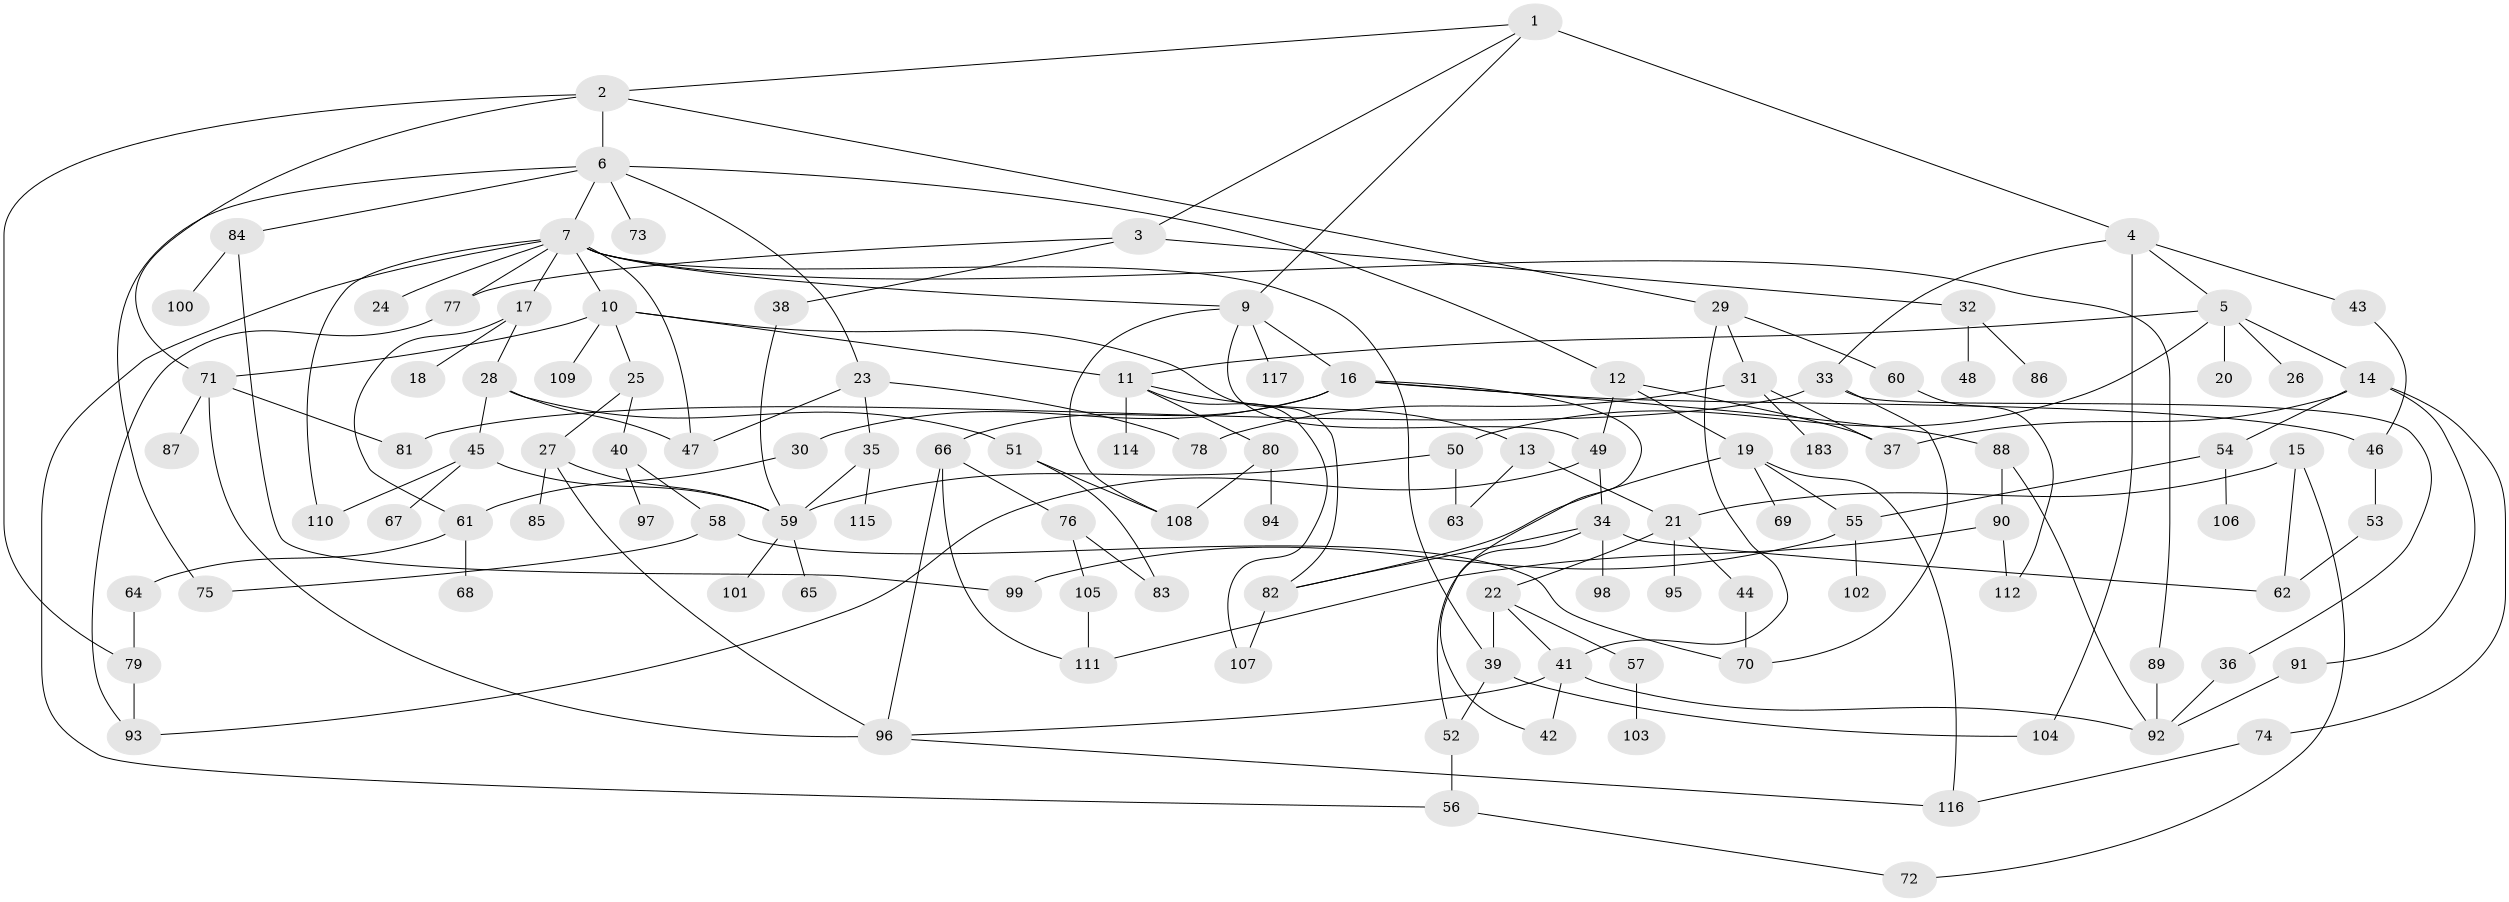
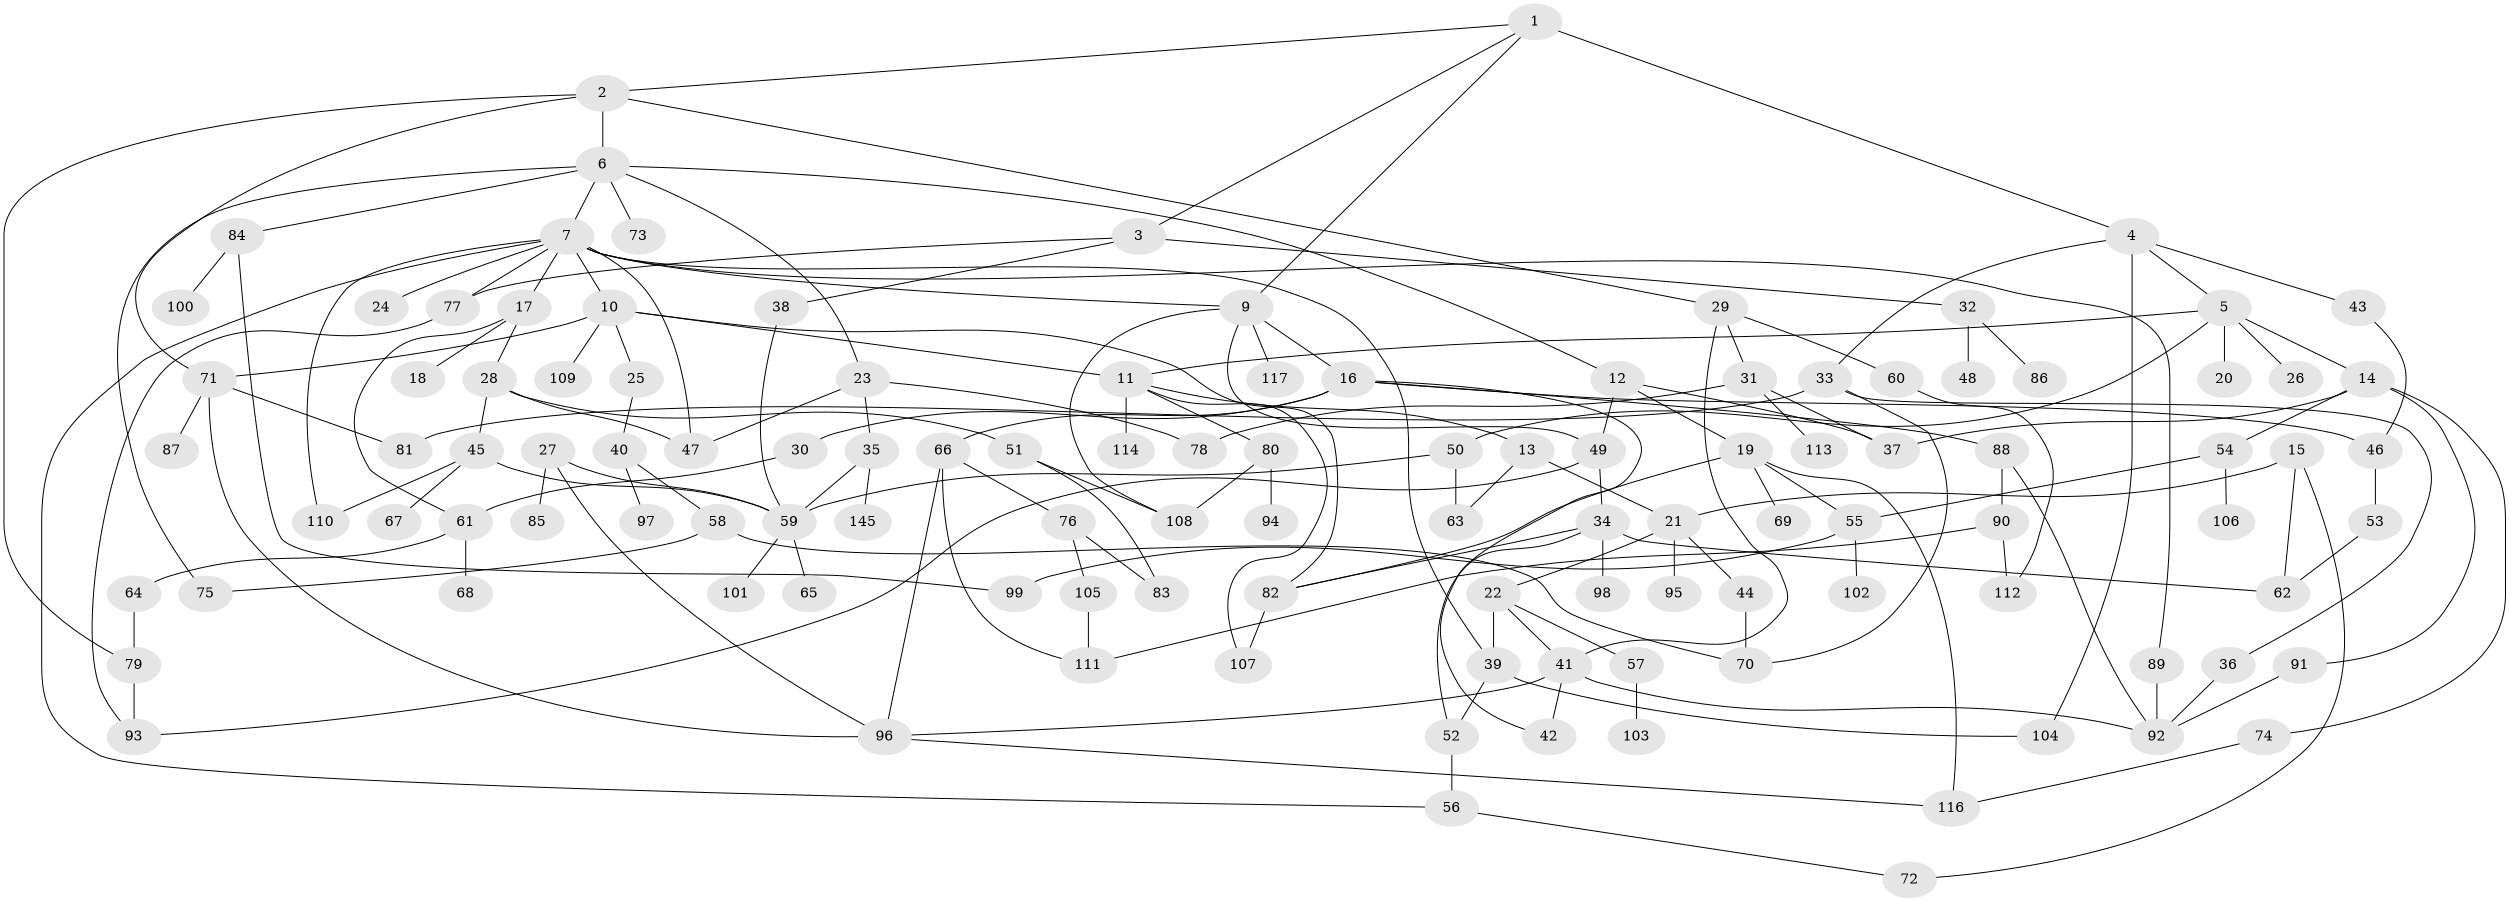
edge "25" -- "27": removed
node "183": label "183" -> "113"
node "115": label "115" -> "145"
